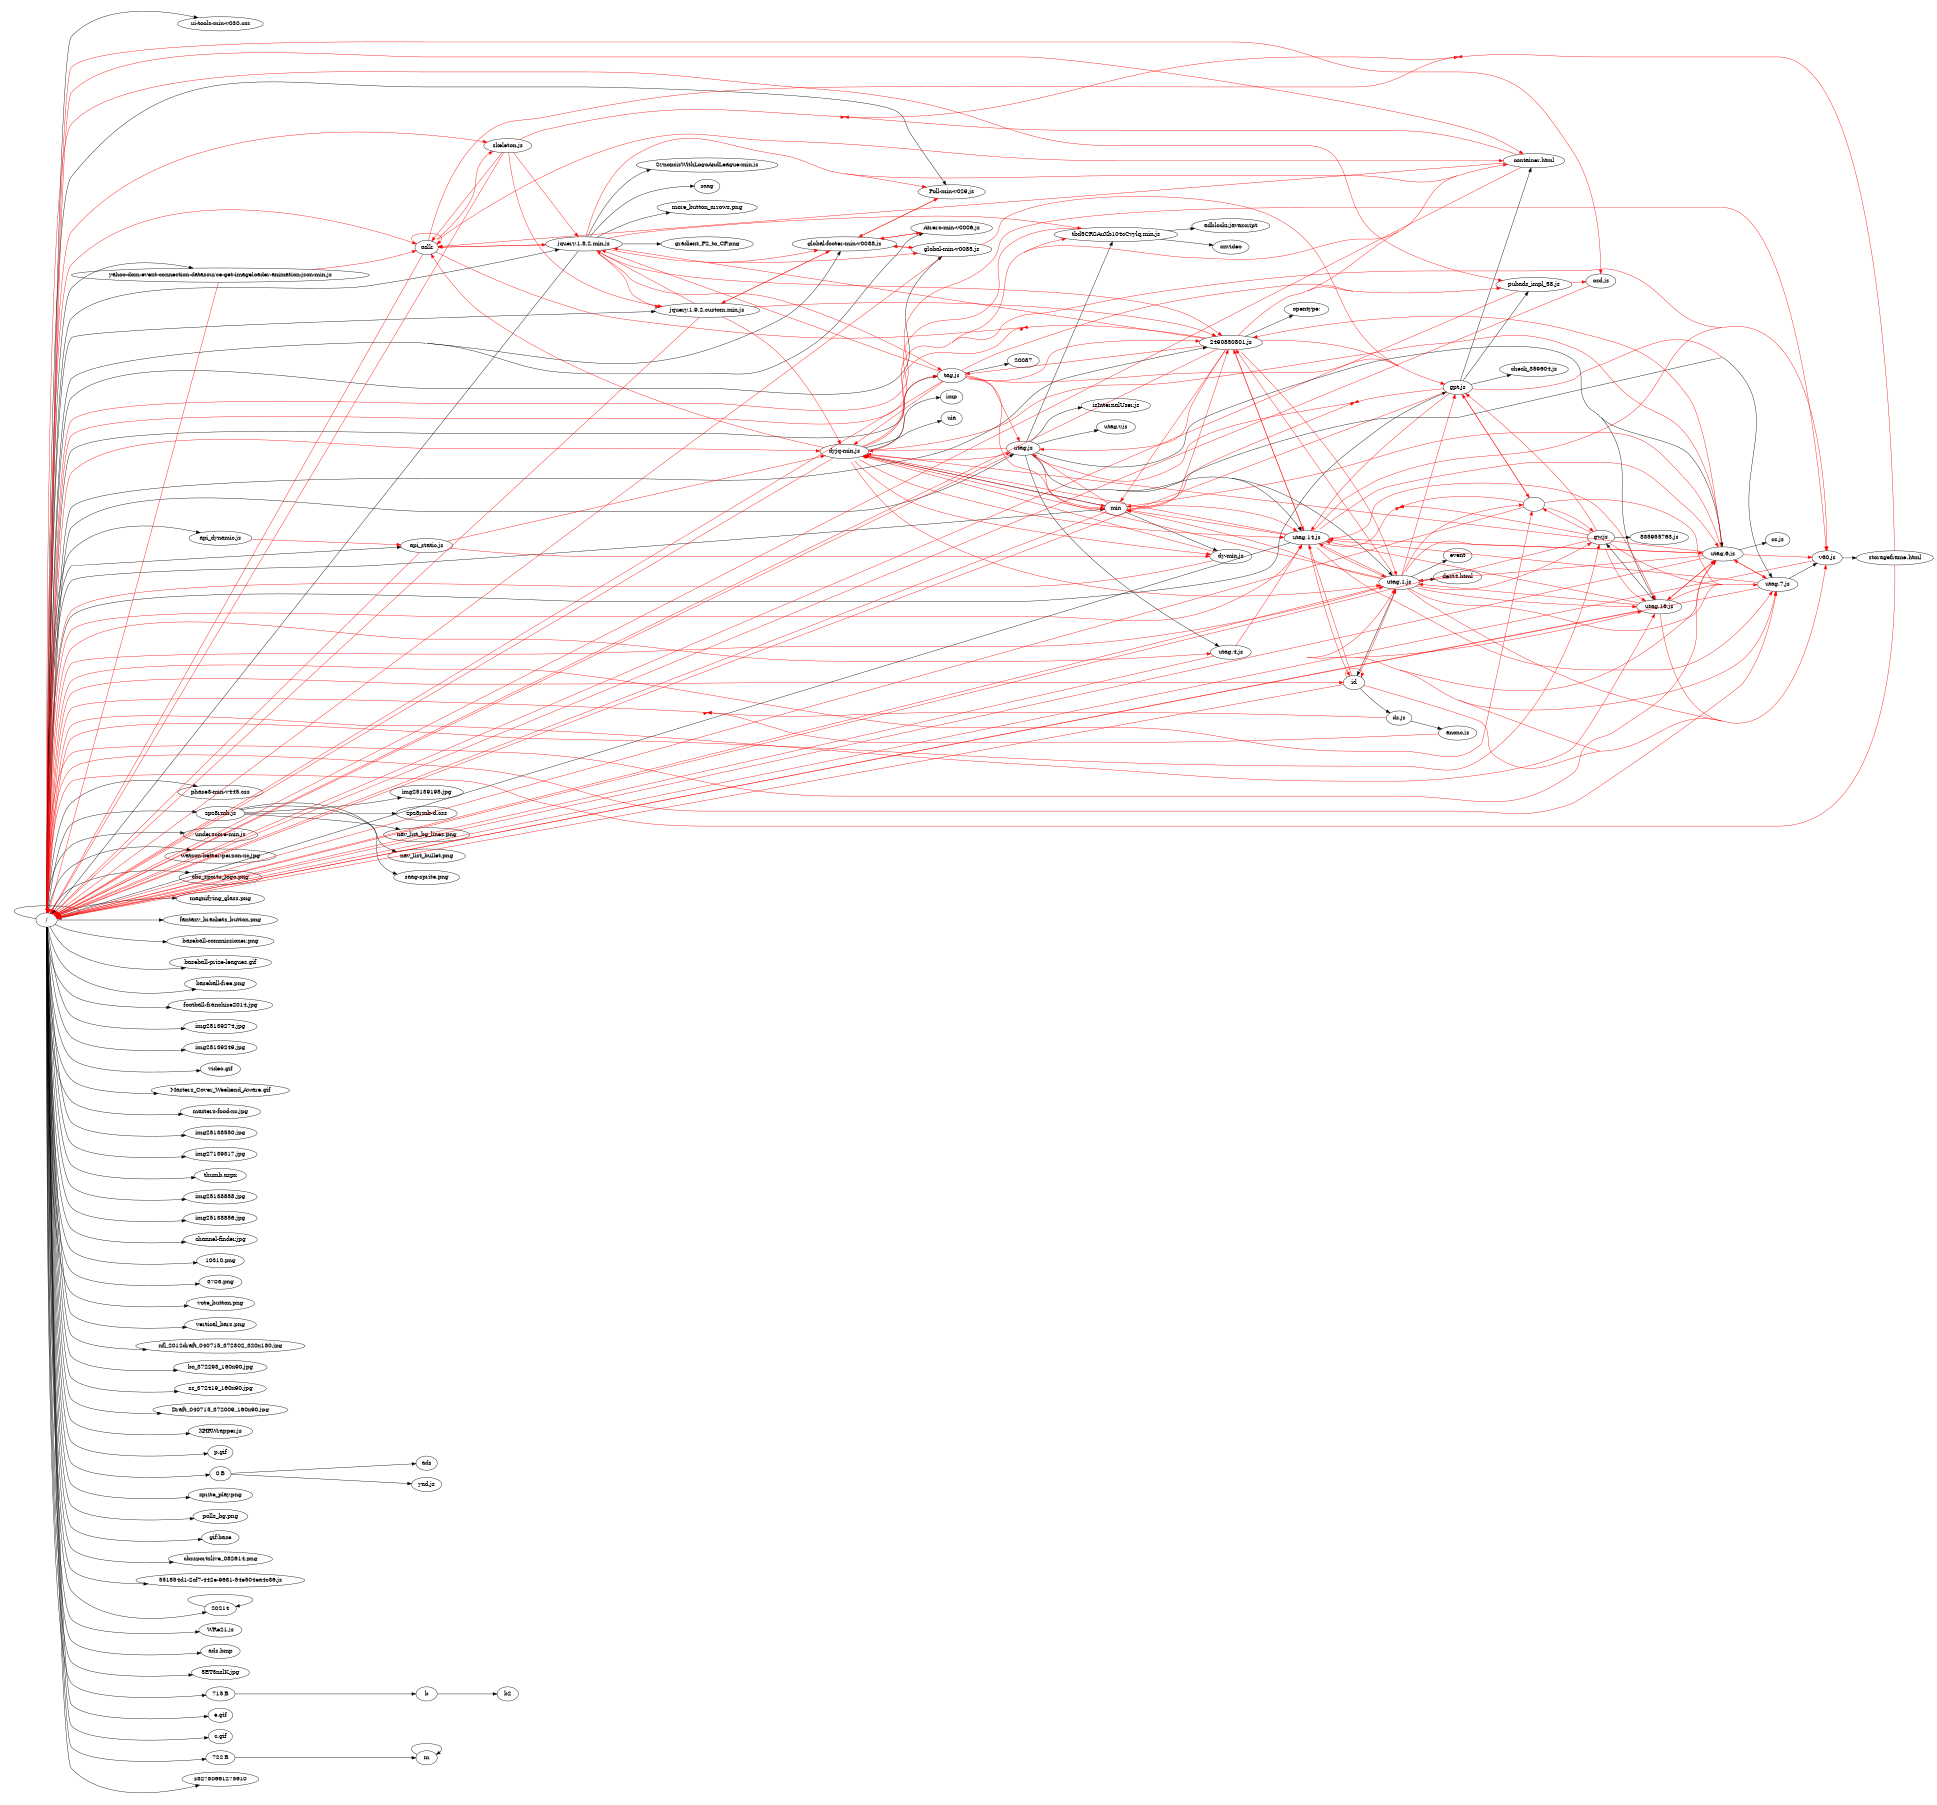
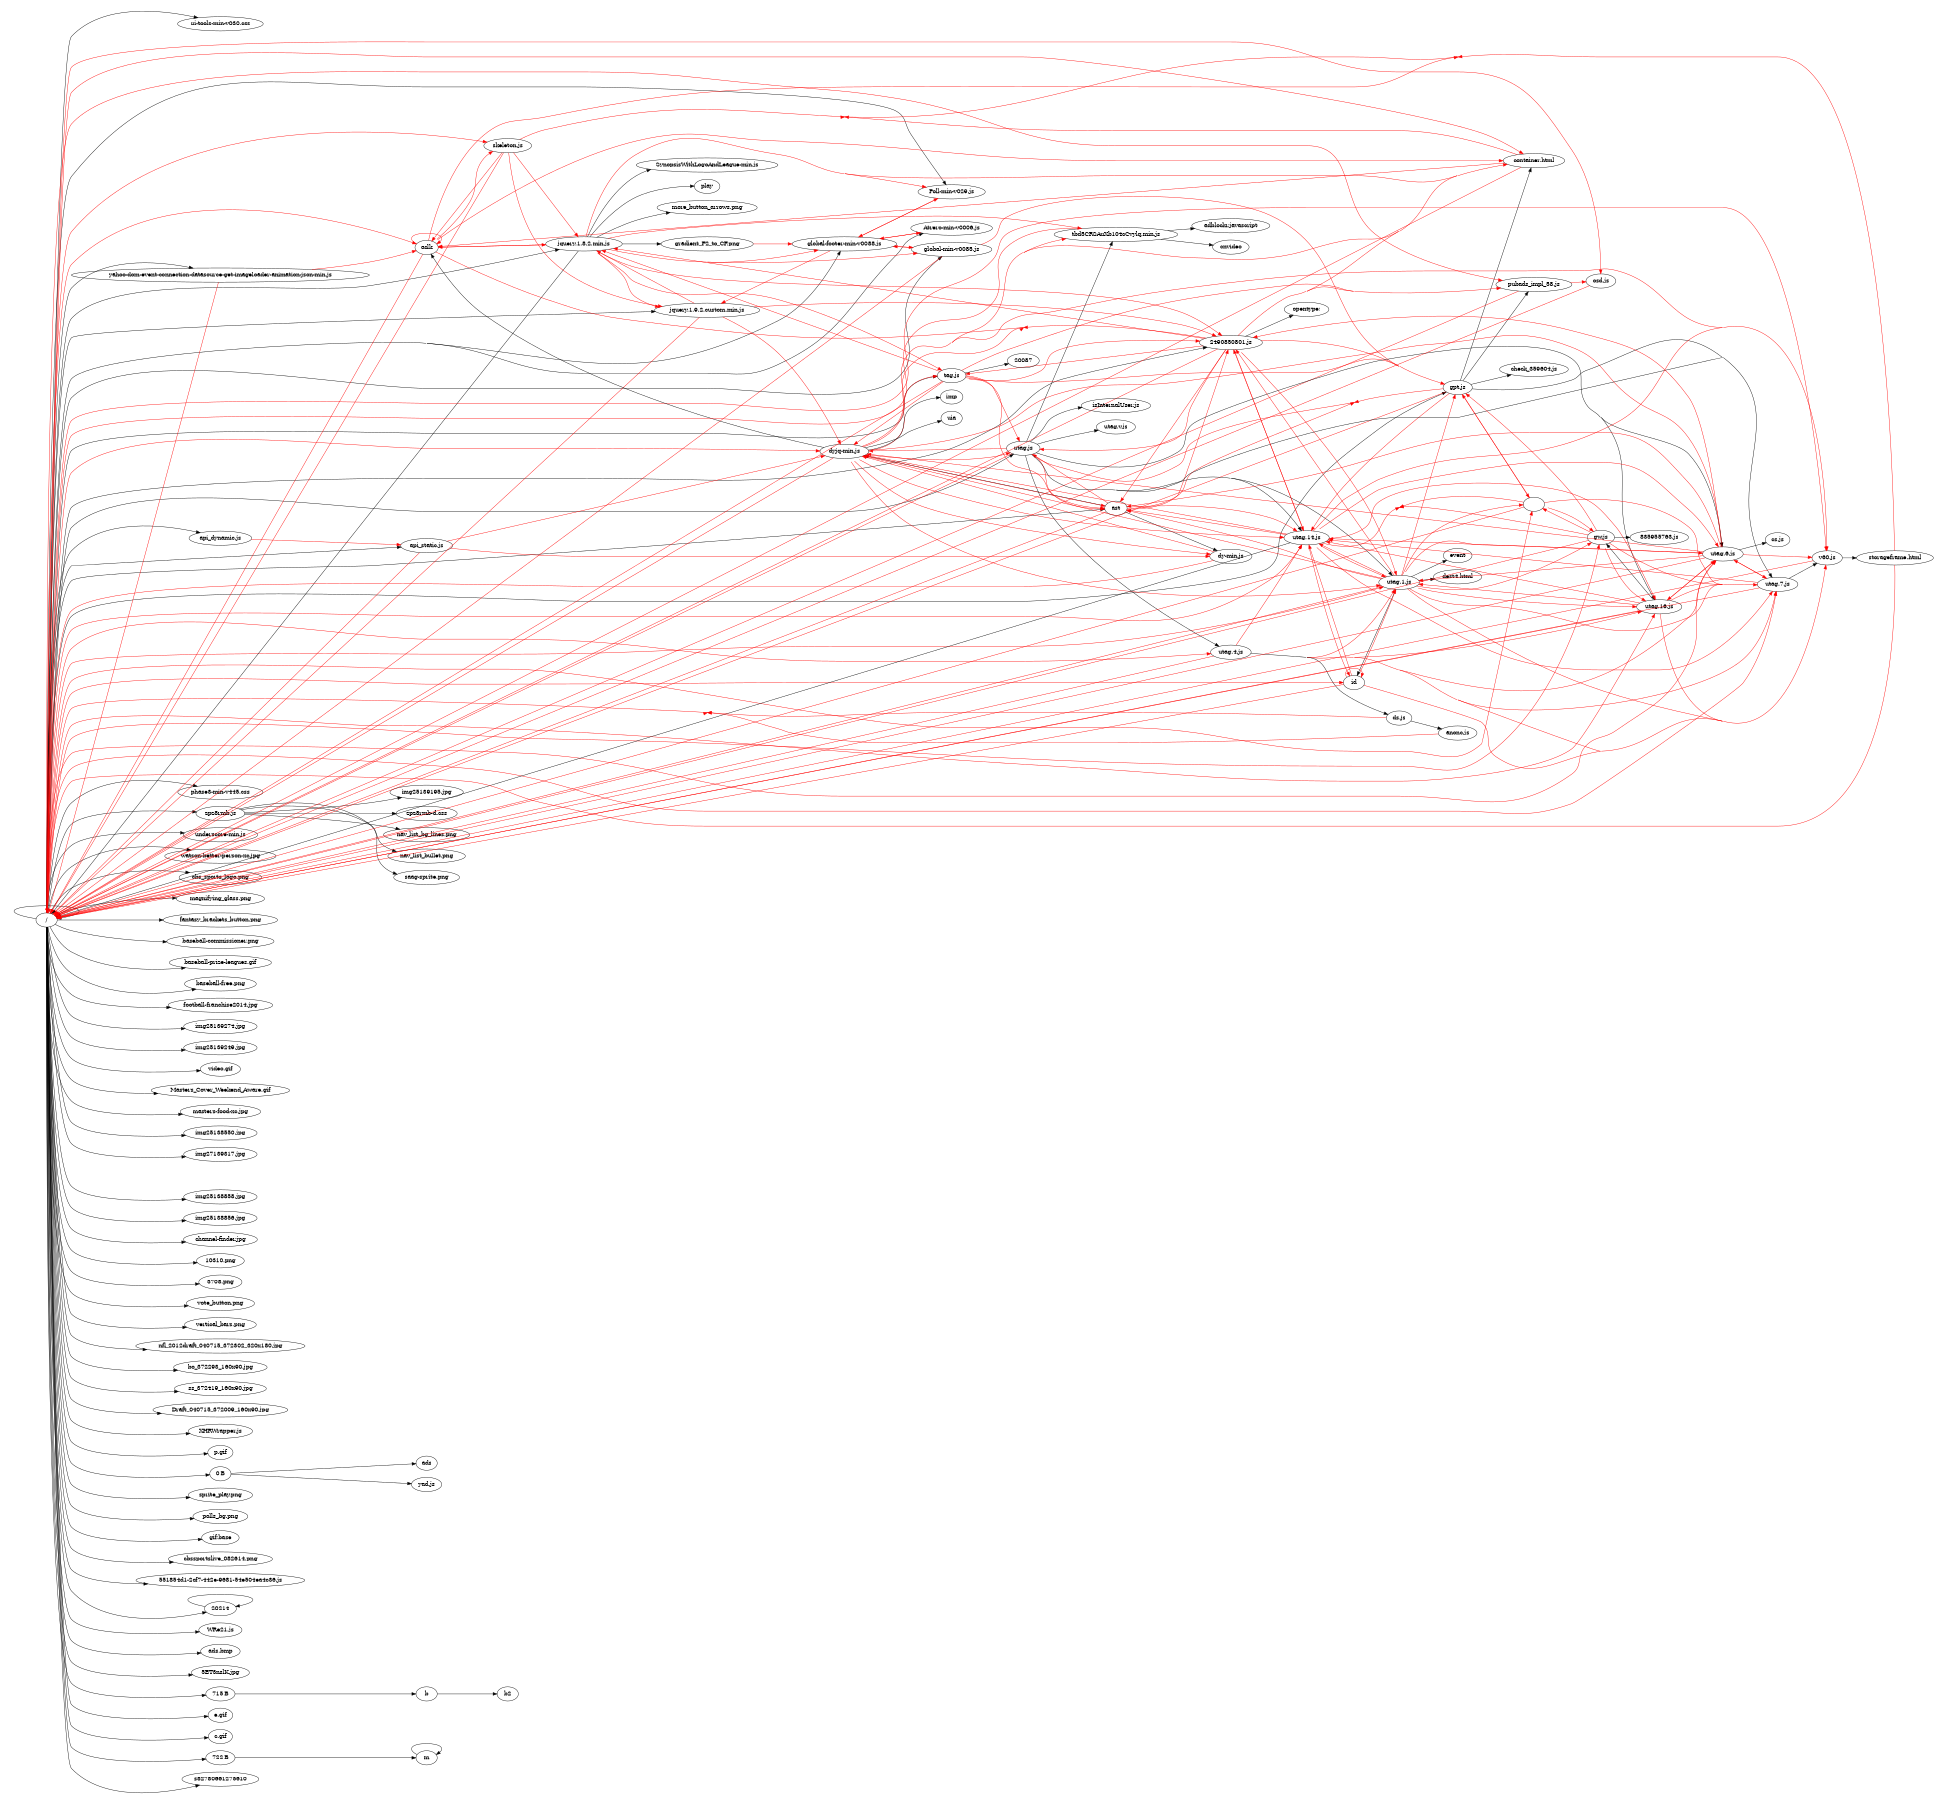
node "saag": label "saag" -> "play"
edge "jquery.1.9.2.custom.min.js" -> "global-footer-min-v0088.js": now "gradient_F2_to_CF.png" -> "global-footer-min-v0088.js"
edge "gpt.js" -> "utag.7.js": color red -> black
edge "dyjq-min.js" -> "aclk": color red -> black
node "min": label "min" -> "ast"
edge "id" -> "ds.js": now "utag.4.js" -> "ds.js"
node "thumb.aspx": removed
